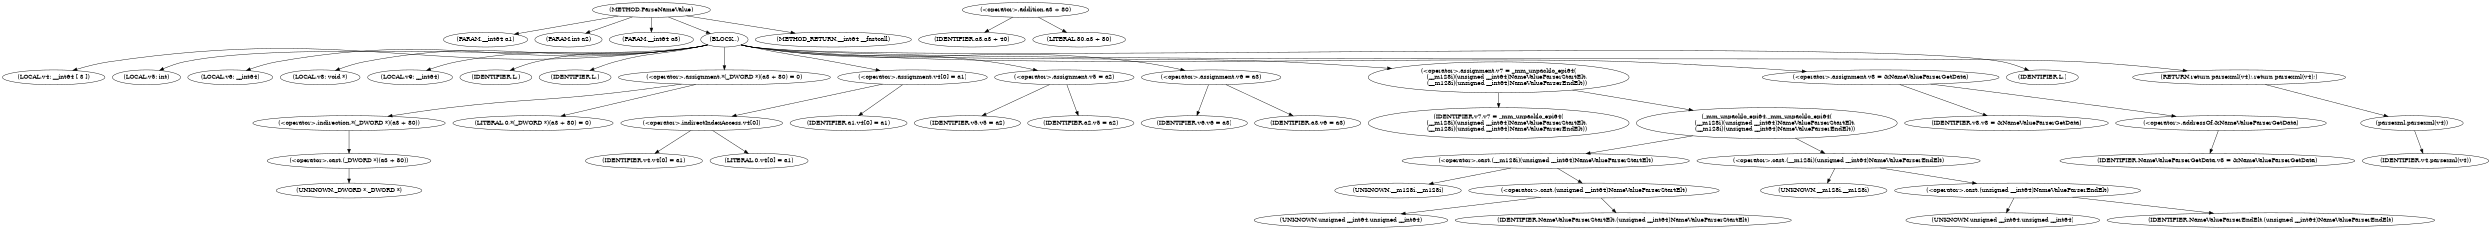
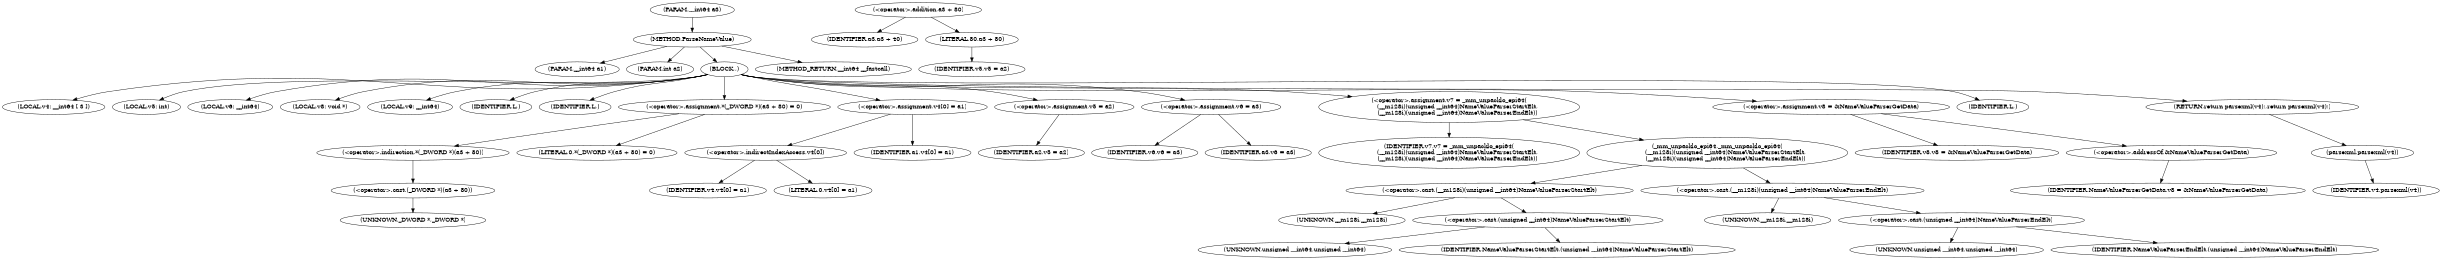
edge "(METHOD,ParseNameValue)" -> "(PARAM,__int64 a3)": reversed
edge "(<operator>.assignment,v5 = a2)" -> "(IDENTIFIER,v5,v5 = a2)": now "(LITERAL,80,a3 + 80)" -> "(IDENTIFIER,v5,v5 = a2)"
